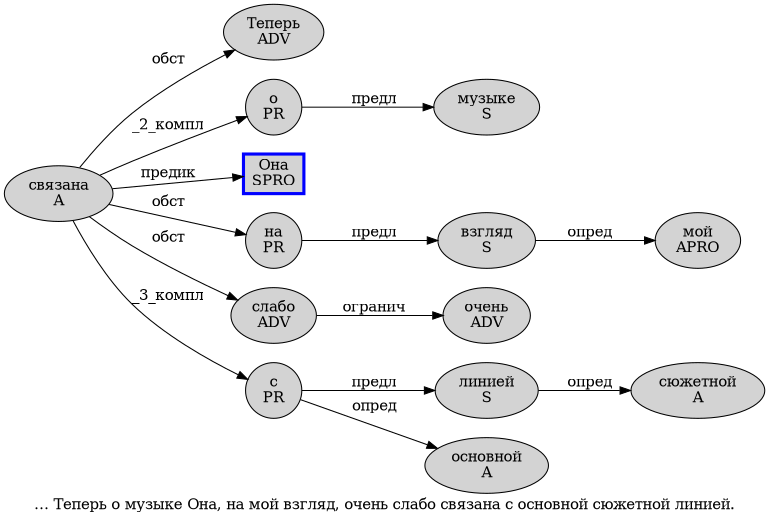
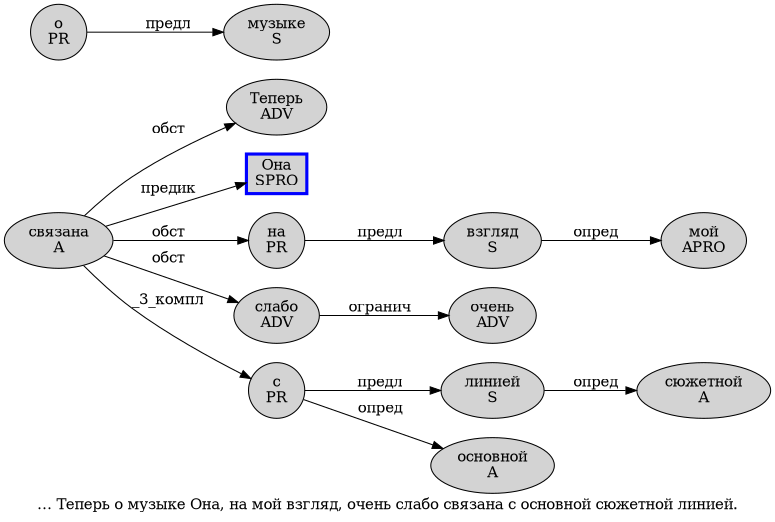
edge "связана A" -> "о PR": removed, label "_2_компл"
